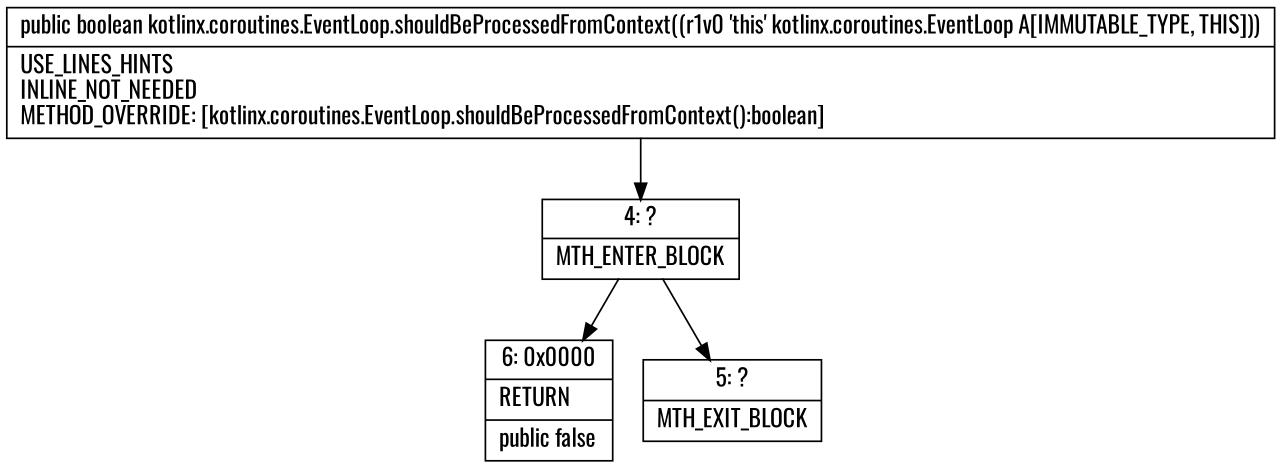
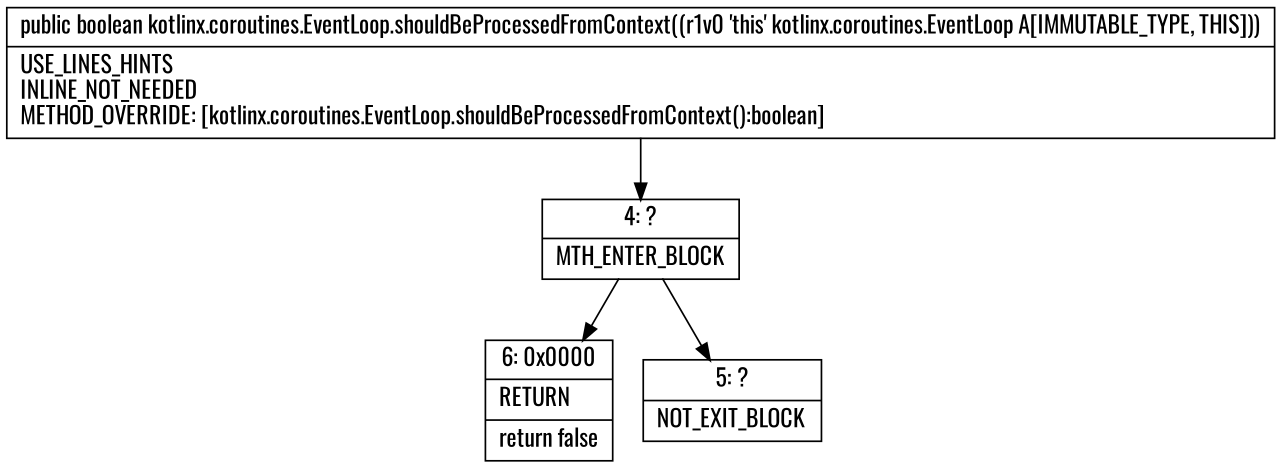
node "5: ?": text "MTH_EXIT_BLOCK" -> "NOT_EXIT_BLOCK"
node "6: 0x0000": text "public false" -> "return false"
